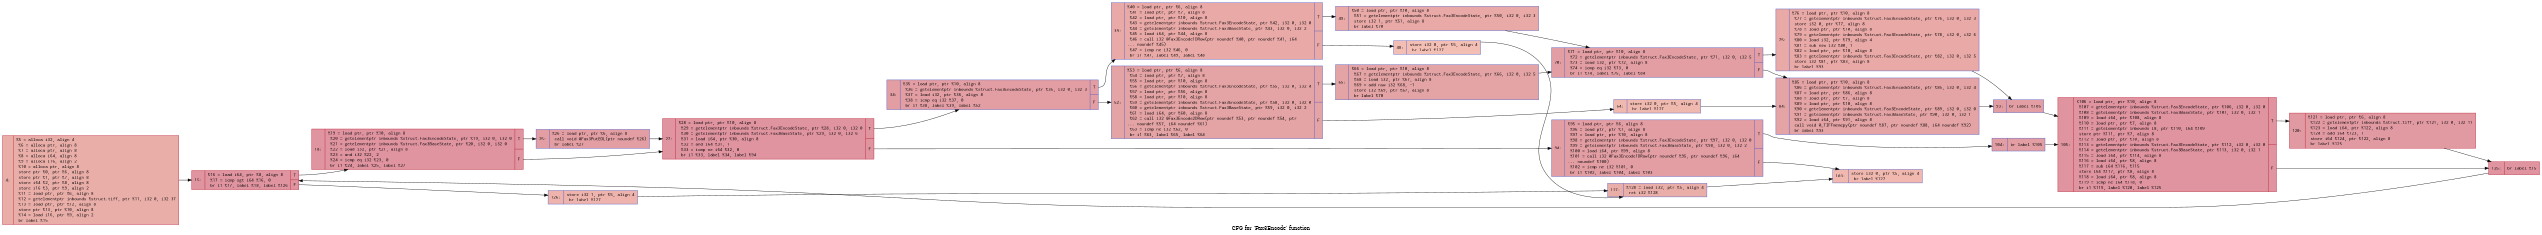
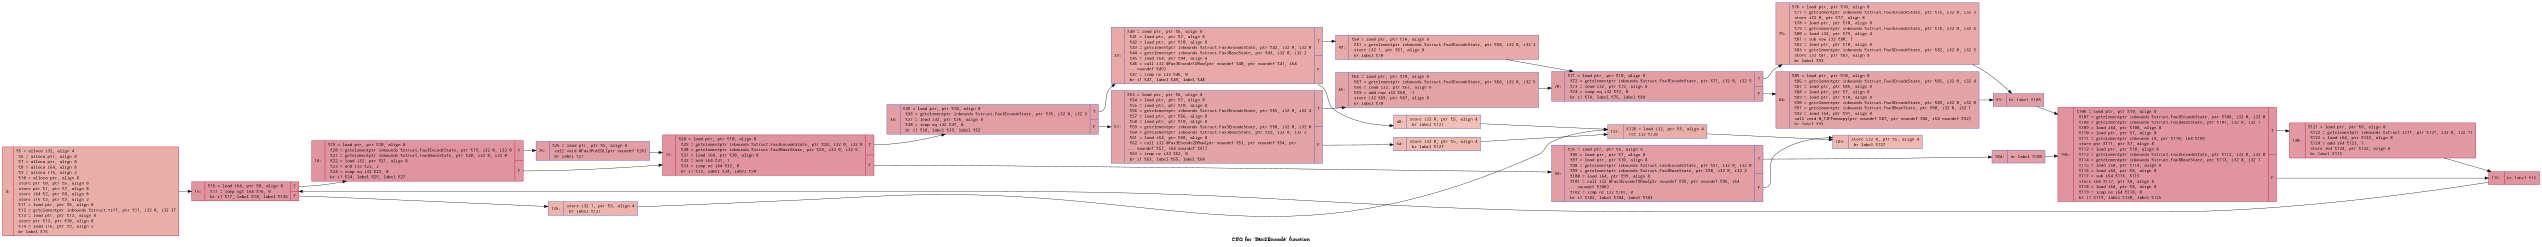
edge "64:" -> "84:": now "64:" -> "127:"
